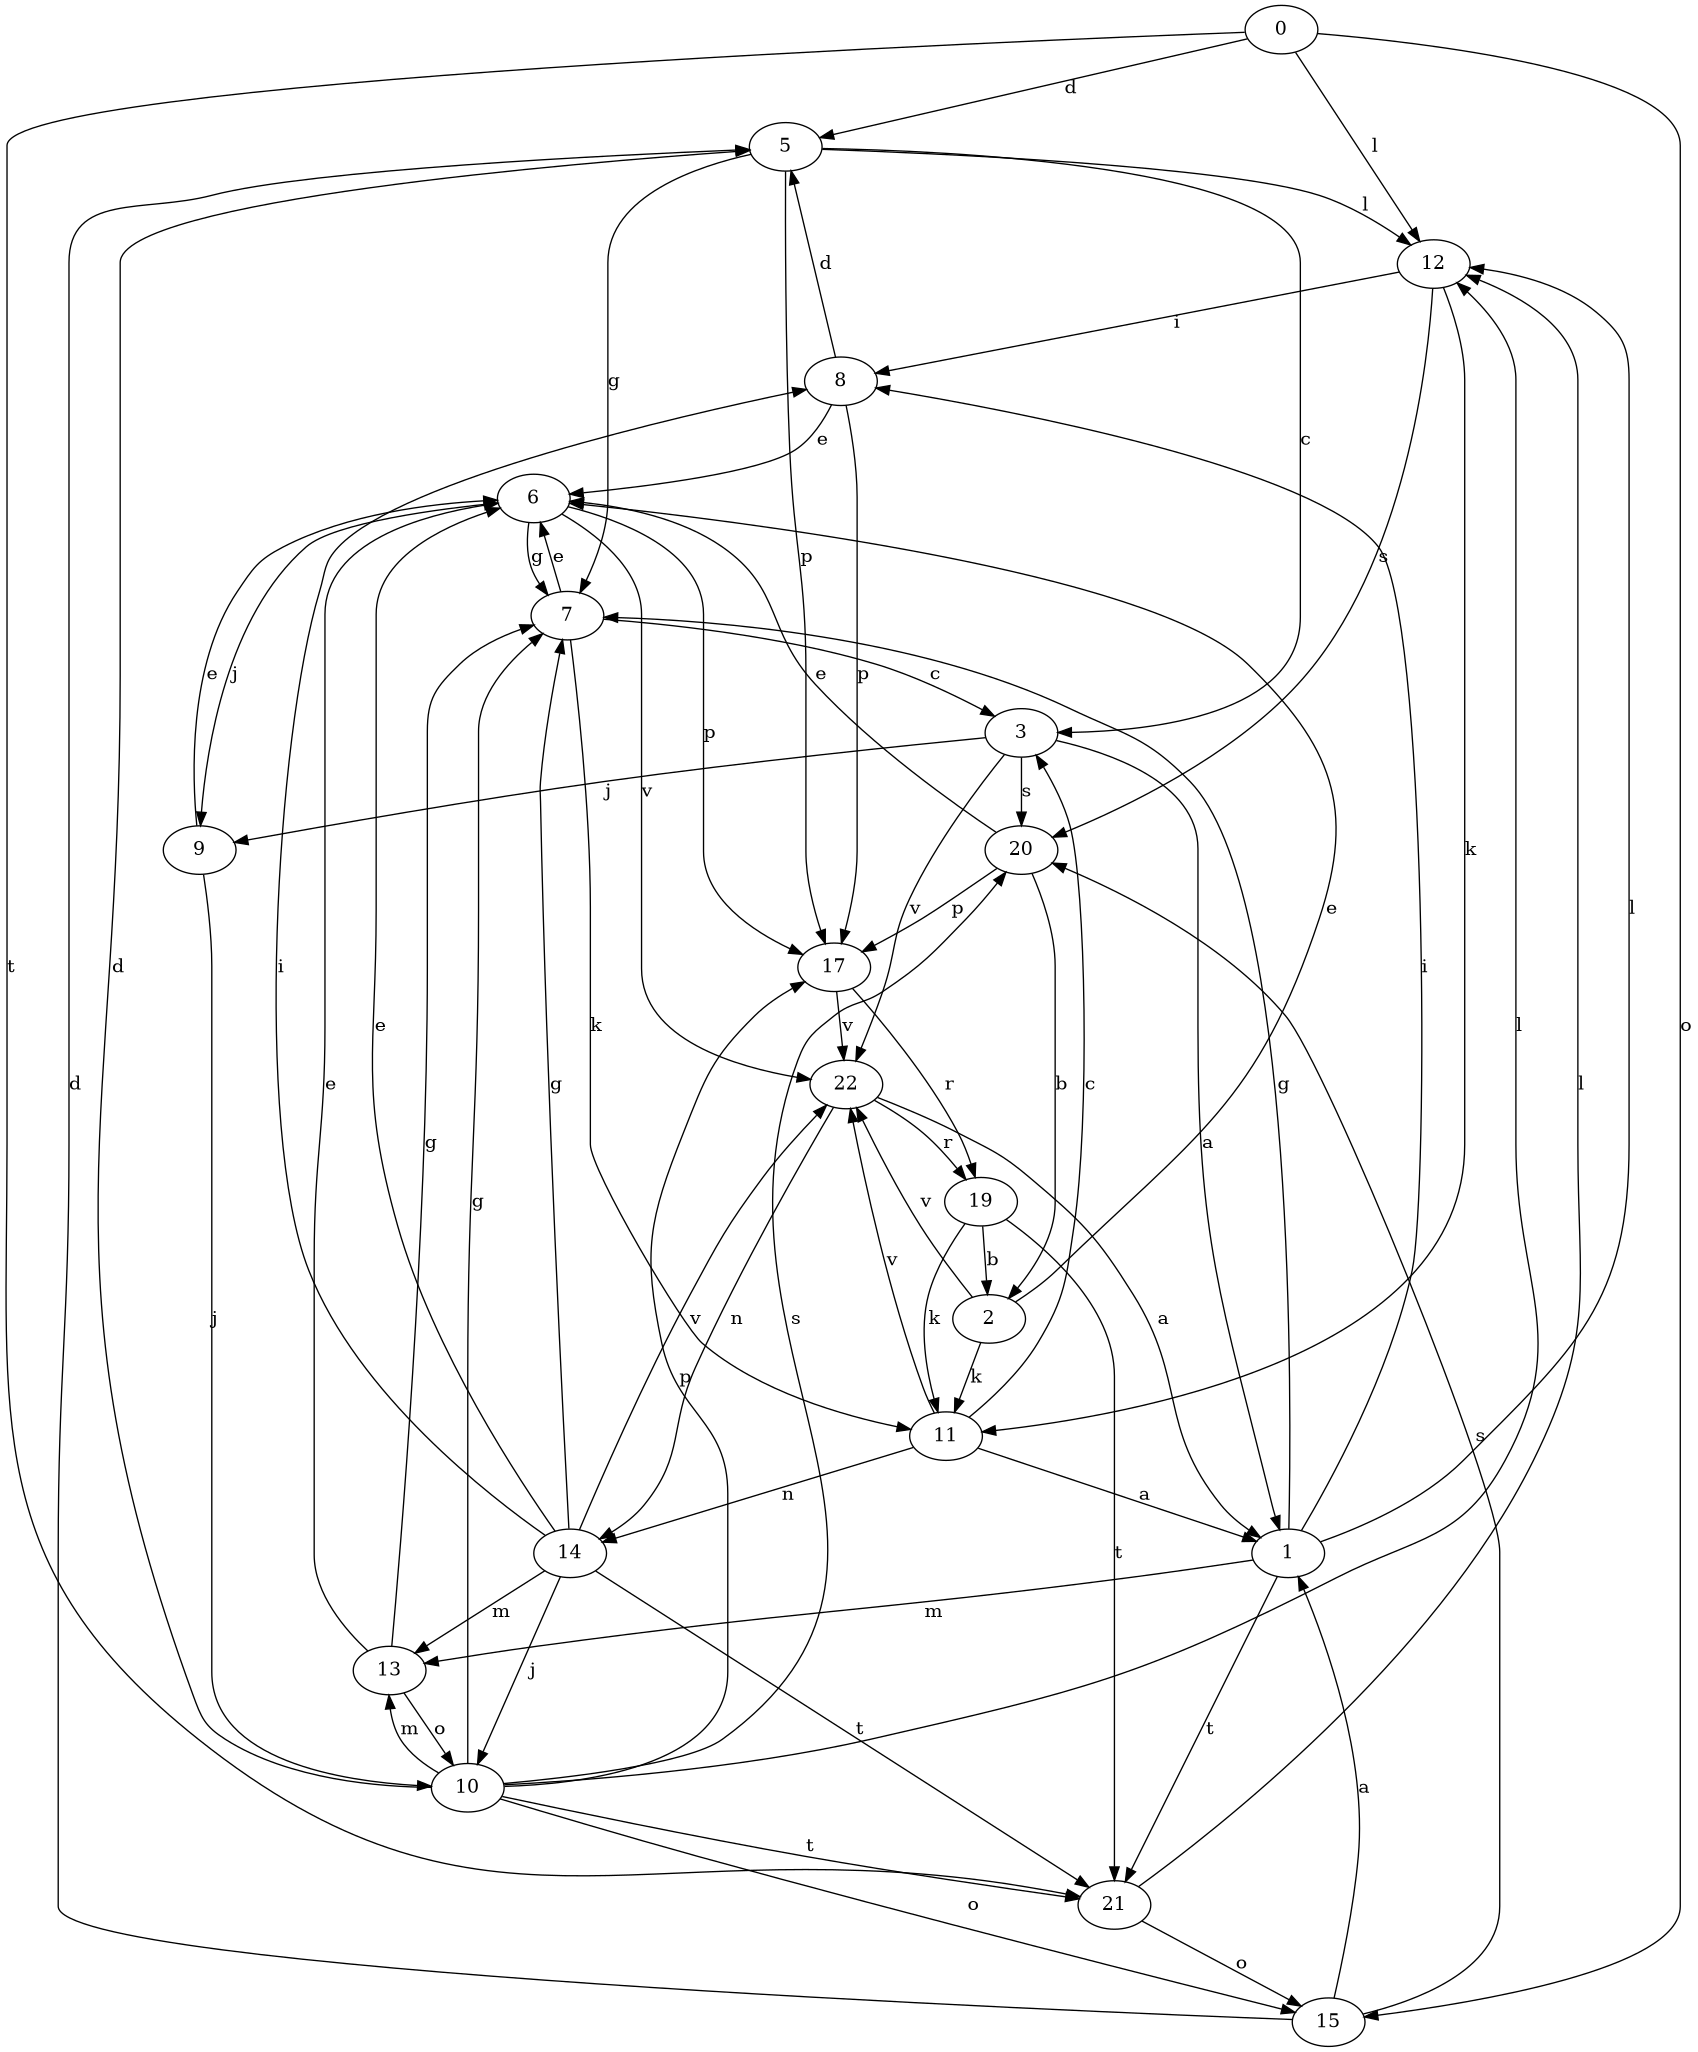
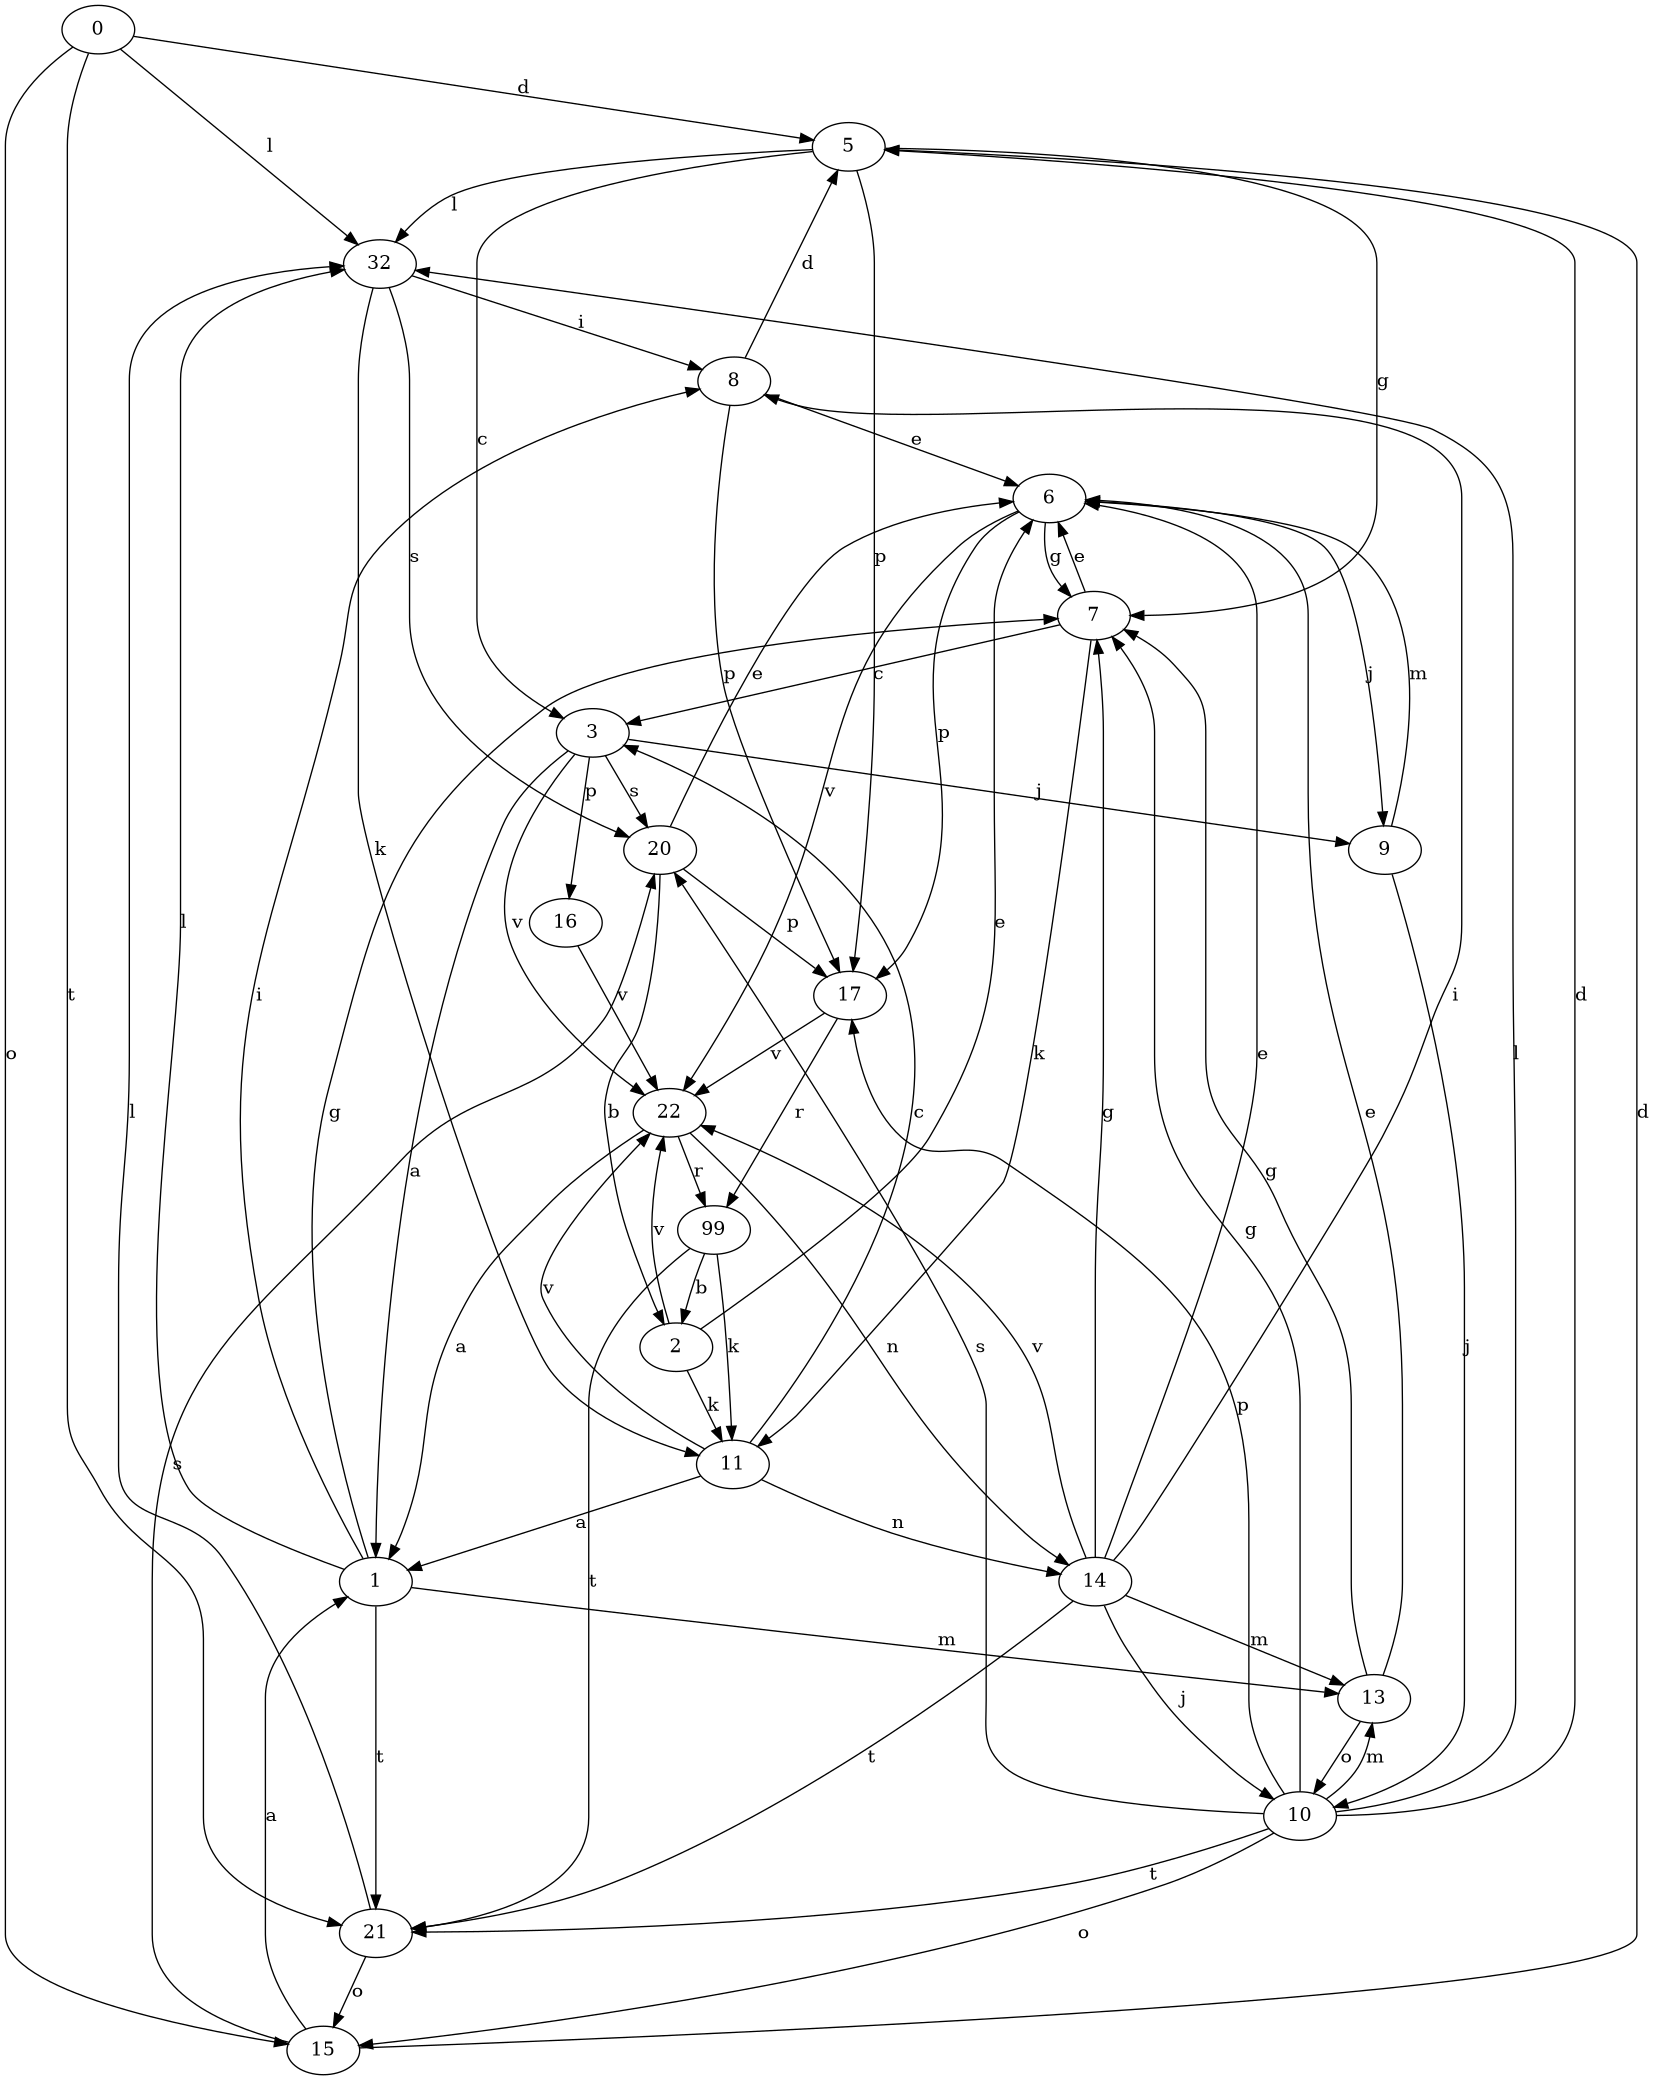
node "12": label "12" -> "32"
edge "9" -> "6": label "e" -> "m"
node "16": added
node "19": label "19" -> "99"
